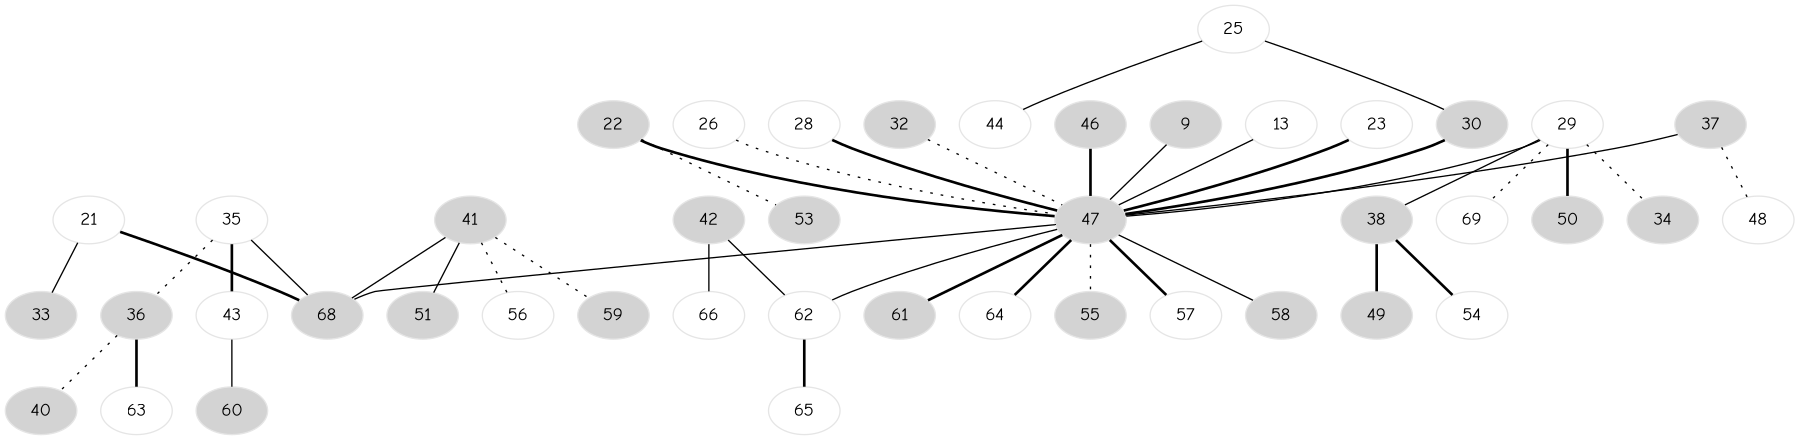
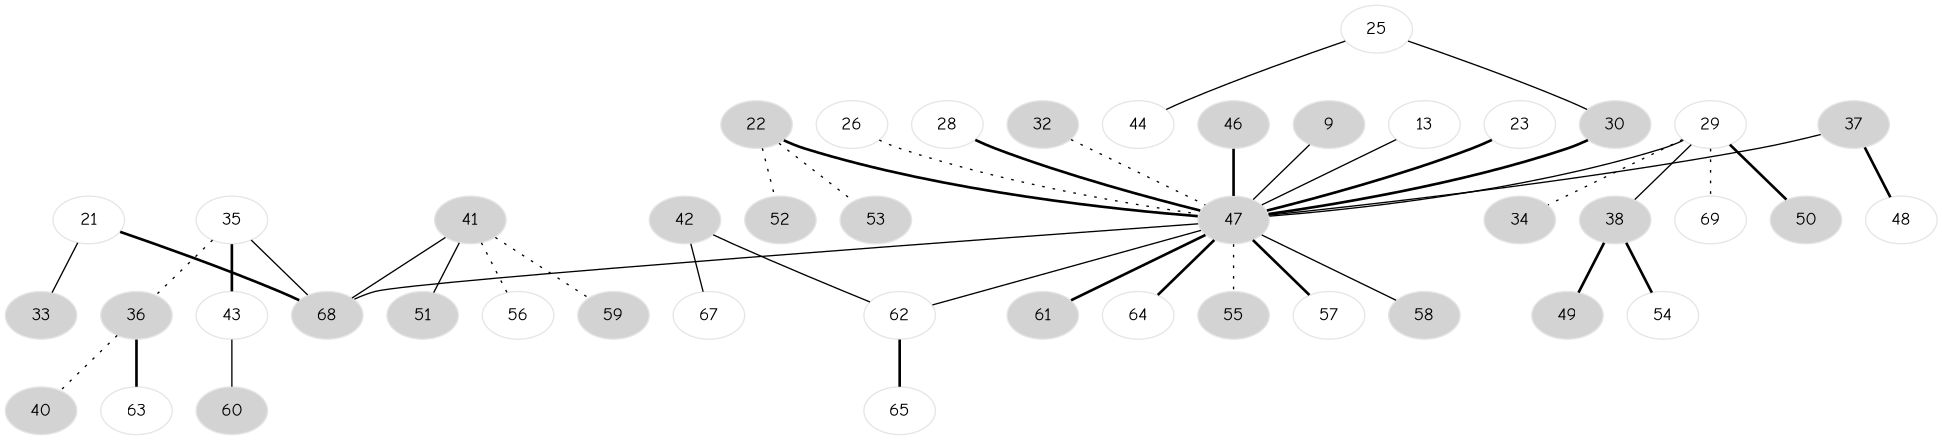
edge "37" -- "48": style dotted -> bold
node "52": added
node "66": label "66" -> "67"
